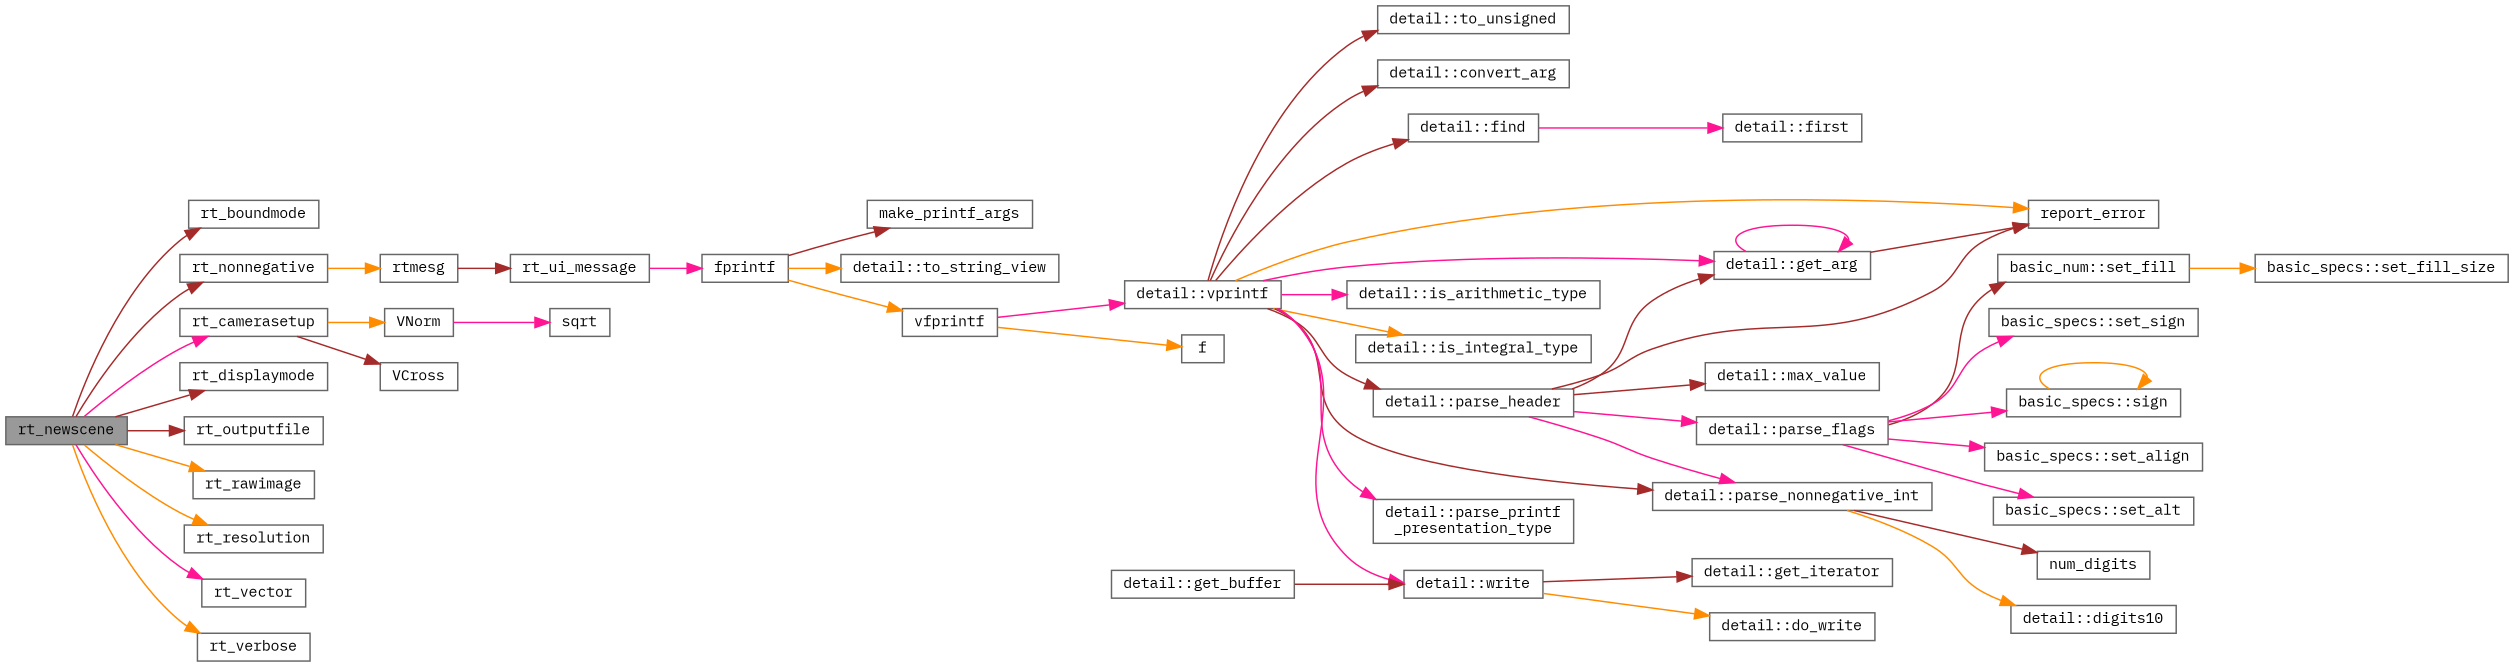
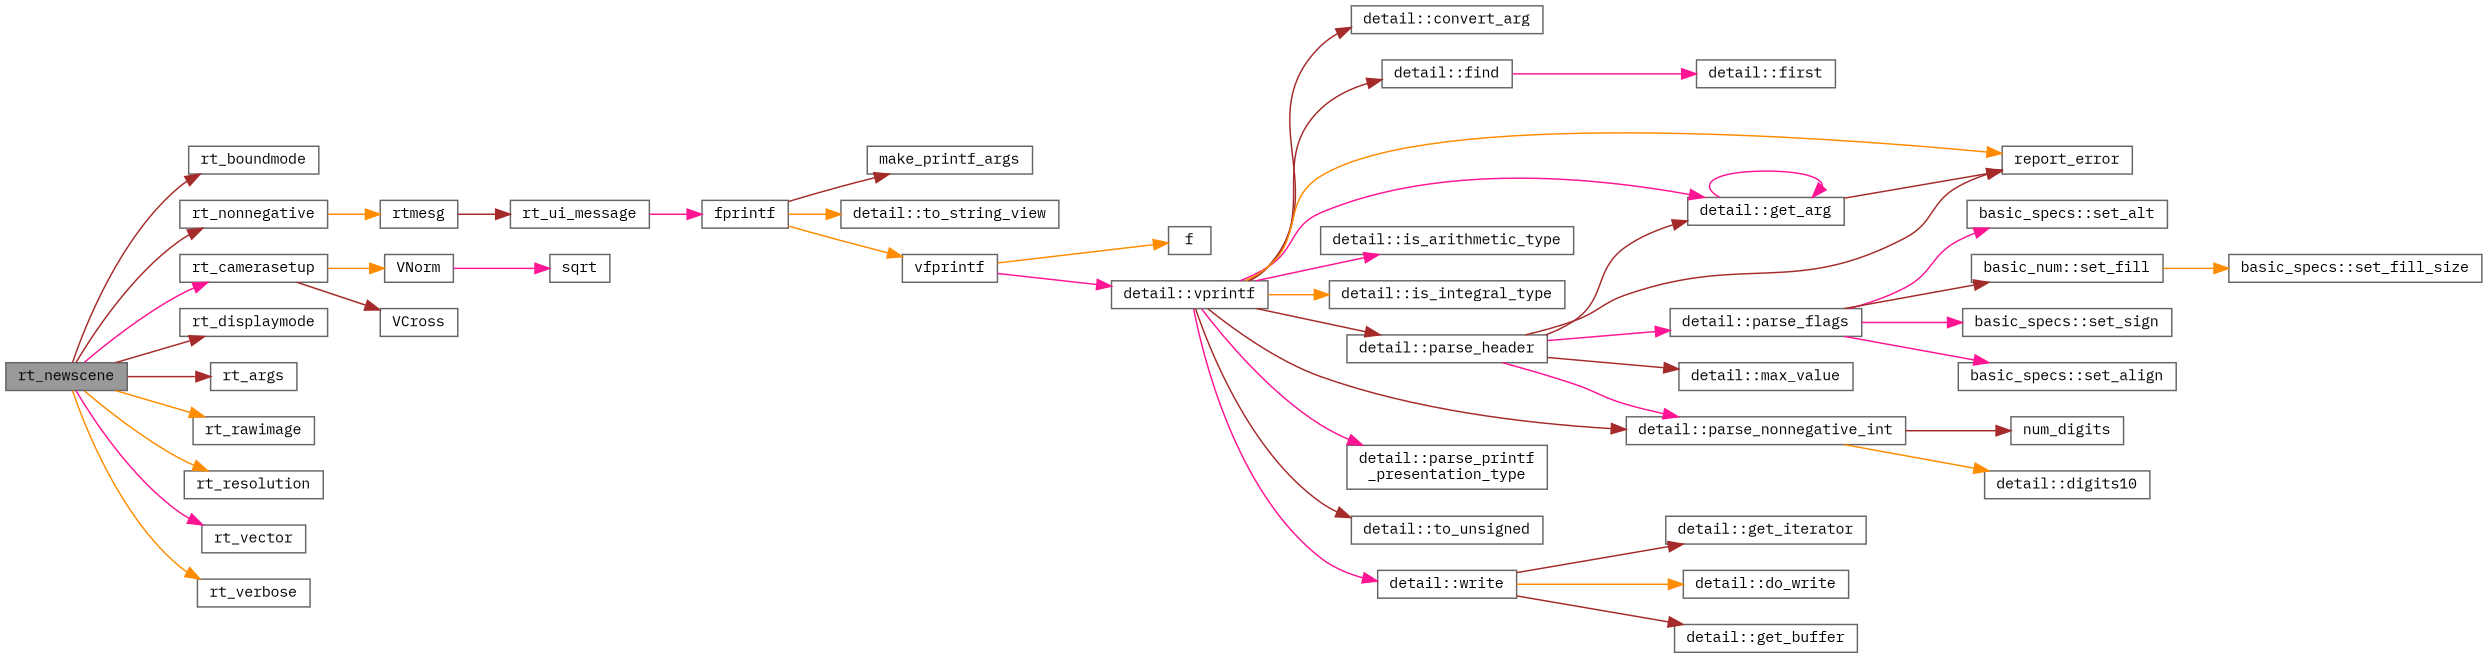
node "basic_specs::sign": removed
node "rt_outputfile": label "rt_outputfile" -> "rt_args"
edge "detail::get_buffer" -> "detail::write": reversed
